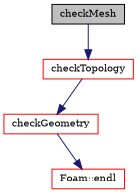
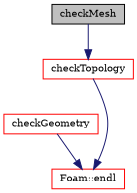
edge "checkTopology" -> "checkGeometry": now "checkTopology" -> "Foam::endl"
